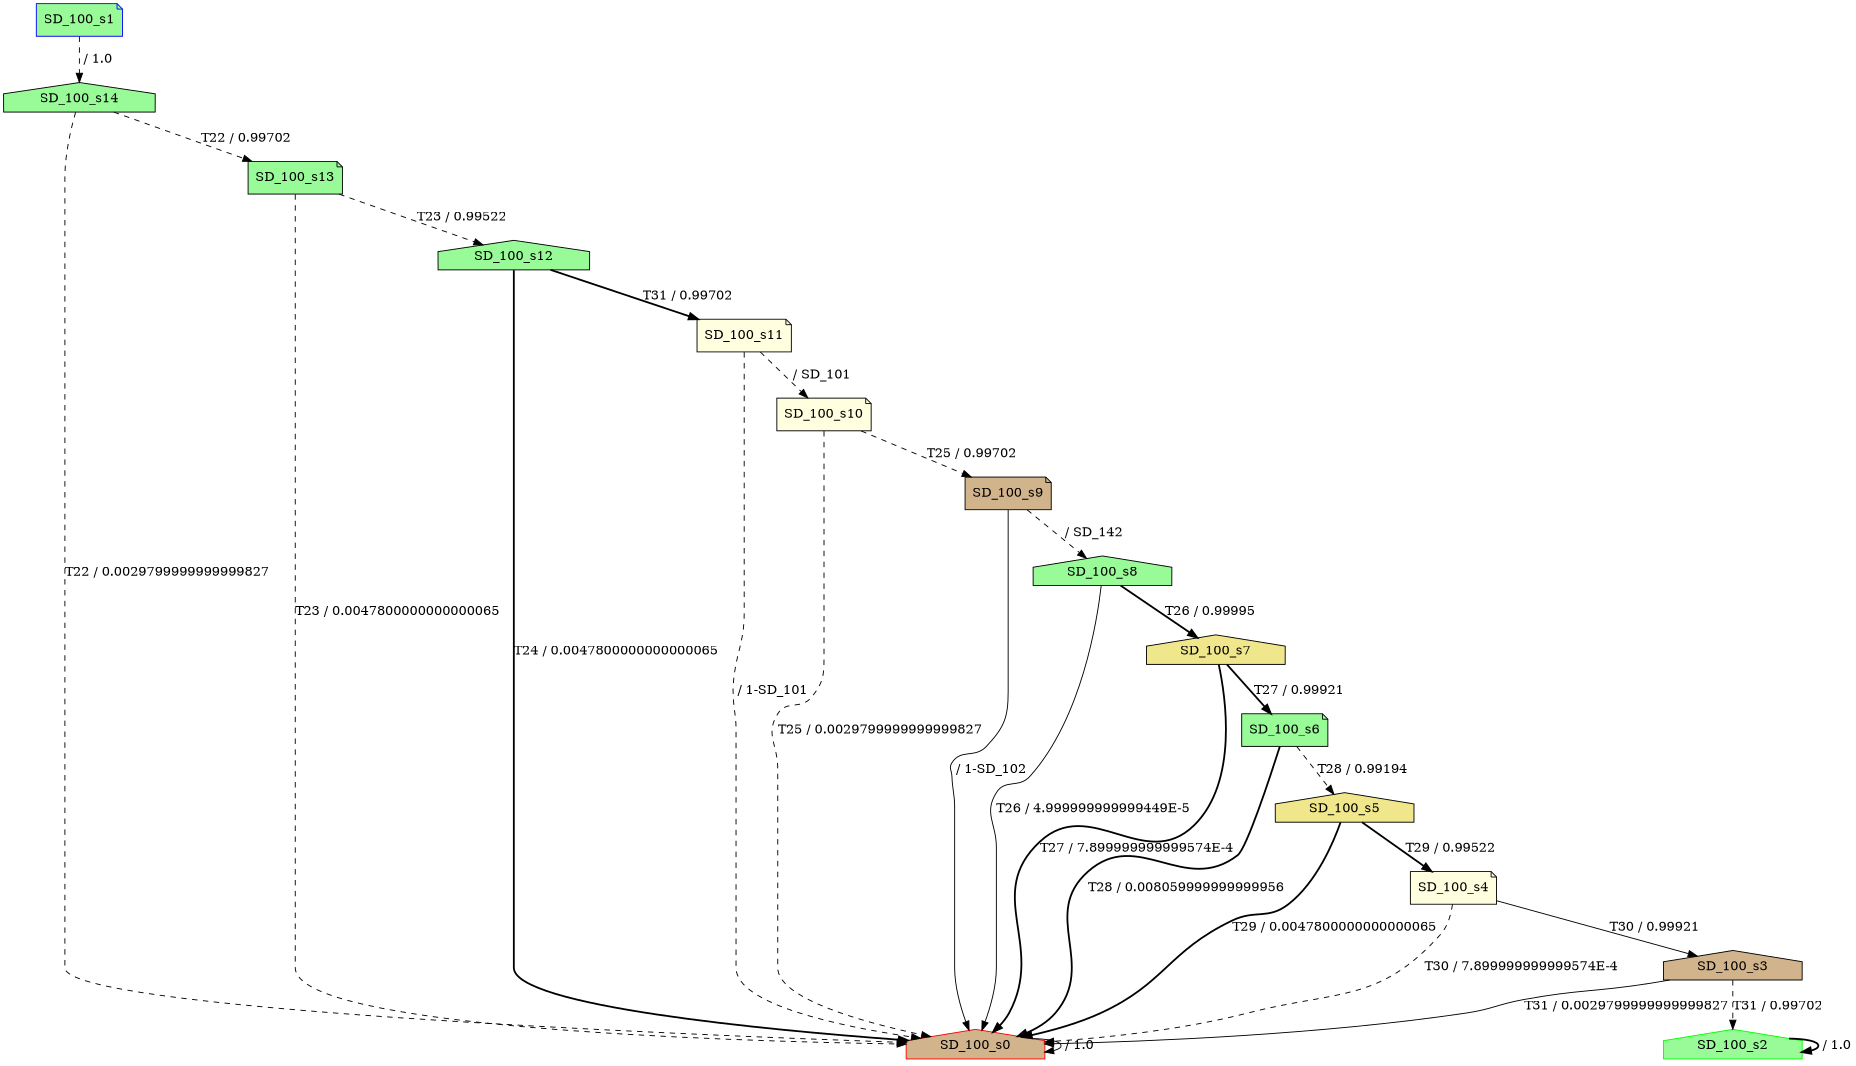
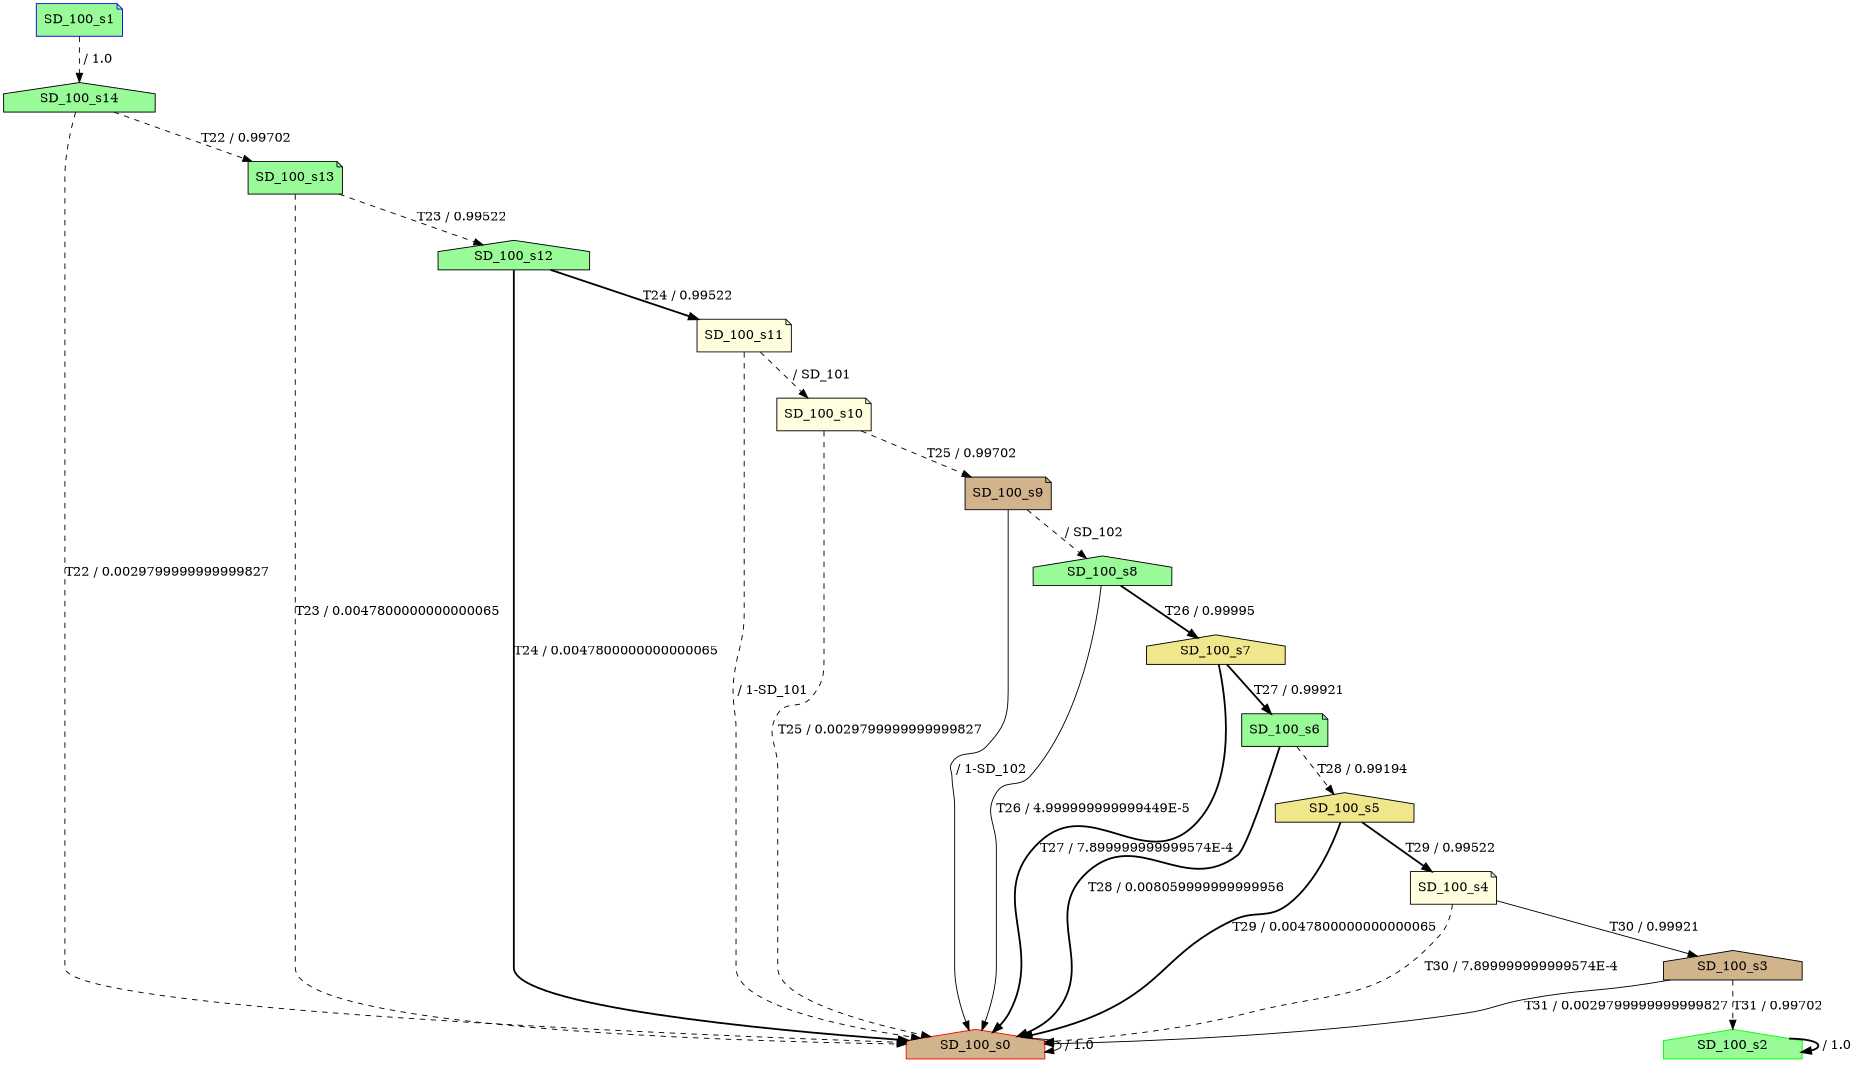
edge "SD_100_s12" -> "SD_100_s11": label "T31 / 0.99702" -> "T24 / 0.99522"
edge "SD_100_s9" -> "SD_100_s8": label " / SD_142" -> " / SD_102"
